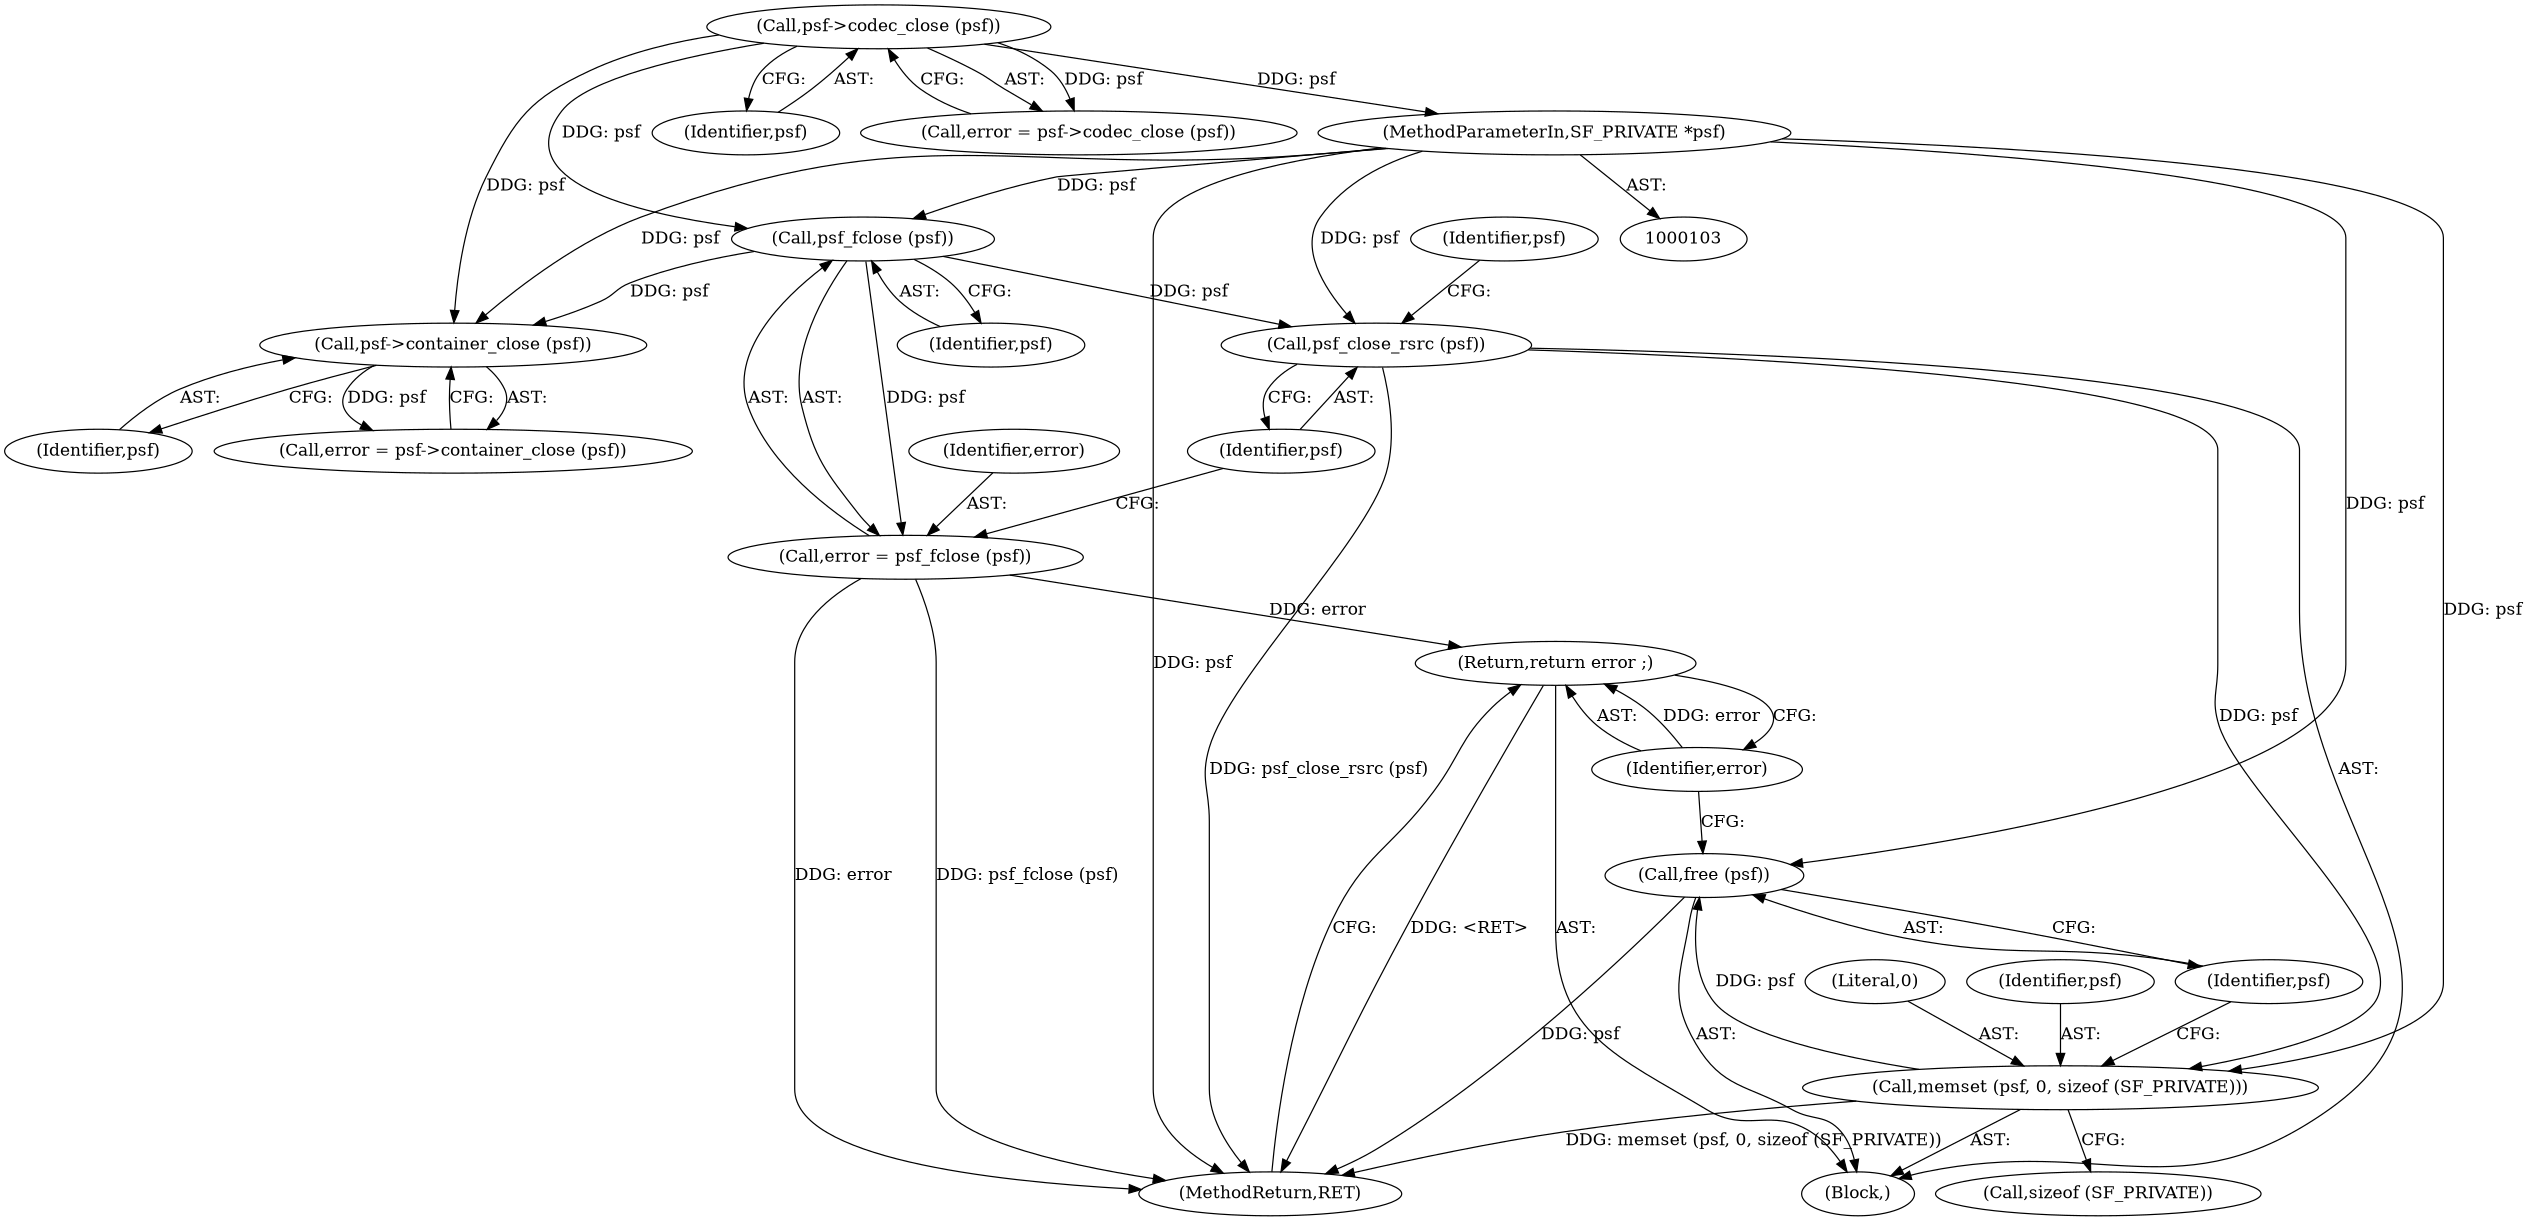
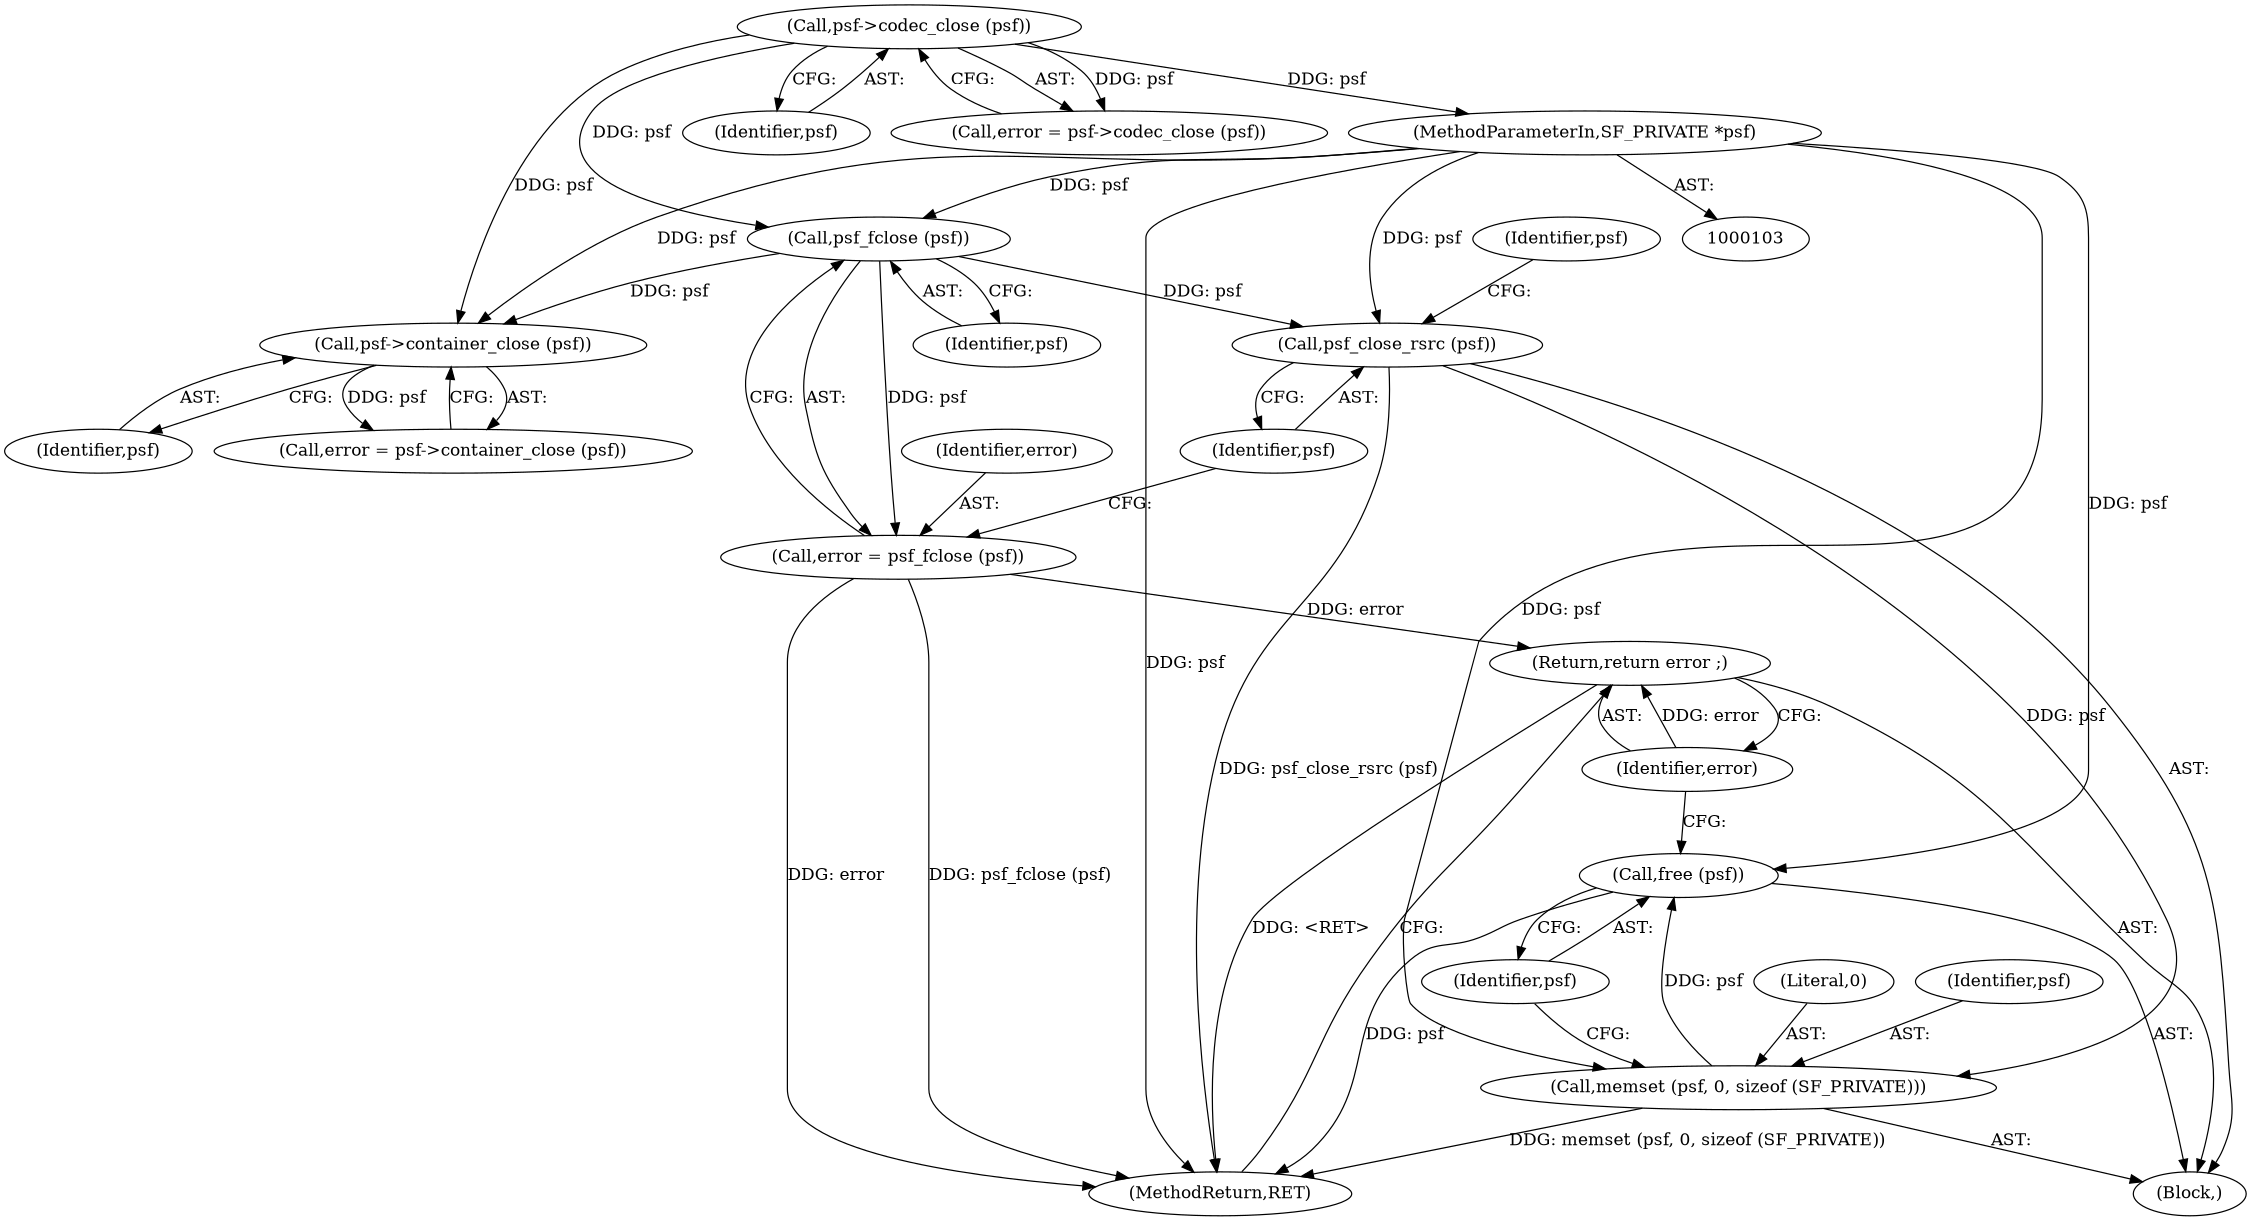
edge "(Call,error = psf_fclose (psf))" -> "(Call,psf_fclose (psf))": label "AST: " -> "CFG: "
node "(Call,sizeof (SF_PRIVATE))": removed
